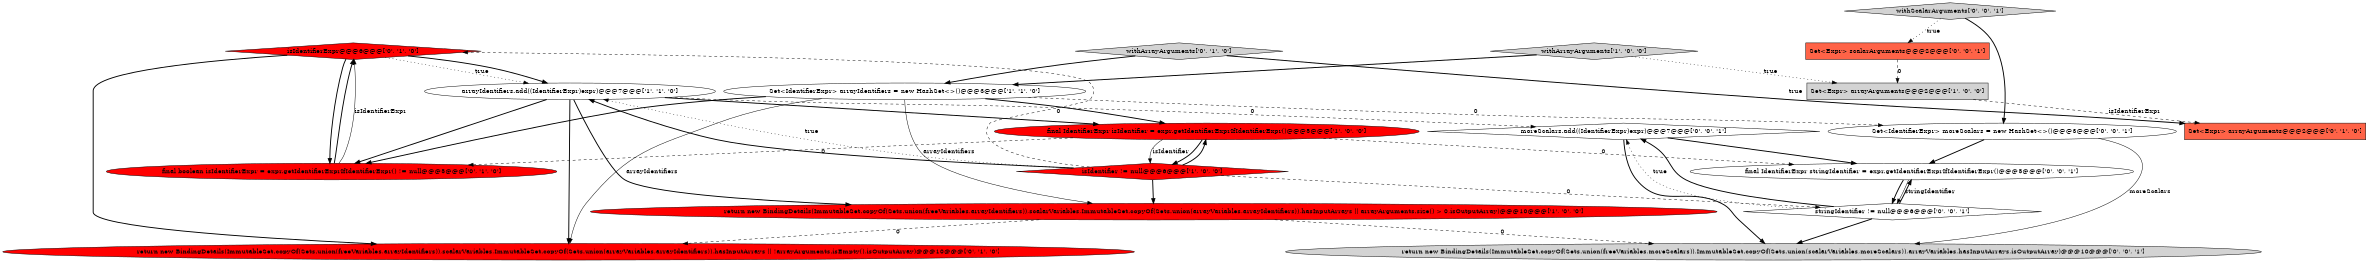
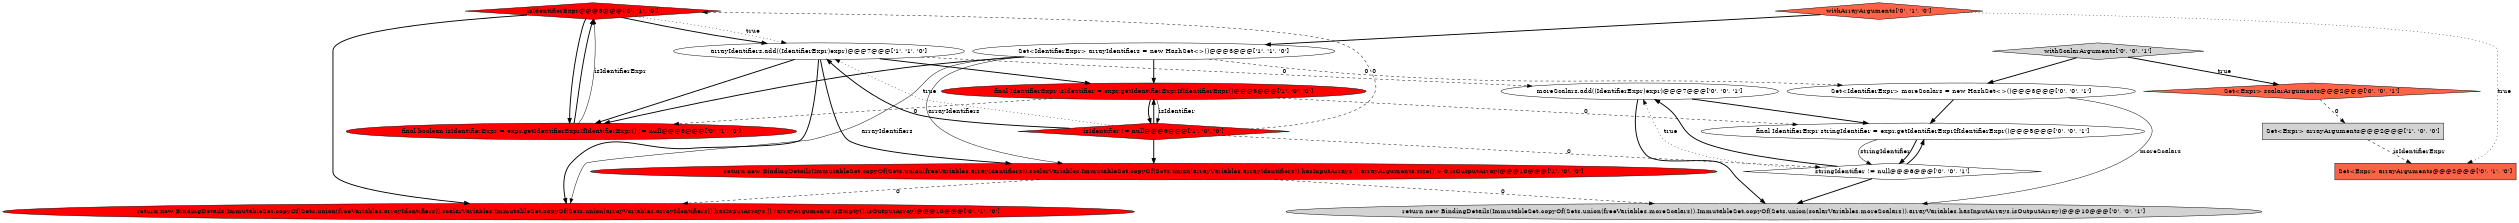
edge "withScalarArguments['0', '0', '1']" -> "Set<Expr> scalarArguments@@@2@@@['0', '0', '1']": style dotted -> bold
node "withArrayArguments['0', '1', '0']": fillcolor lightgray -> tomato
node "withArrayArguments['1', '0', '0']": removed
node "Set<Expr> scalarArguments@@@2@@@['0', '0', '1']": shape box -> diamond
edge "withArrayArguments['0', '1', '0']" -> "Set<Expr> arrayArguments@@@2@@@['0', '1', '0']": style bold -> dotted
node "moreScalars.add((IdentifierExpr)expr)@@@7@@@['0', '0', '1']": shape diamond -> ellipse
